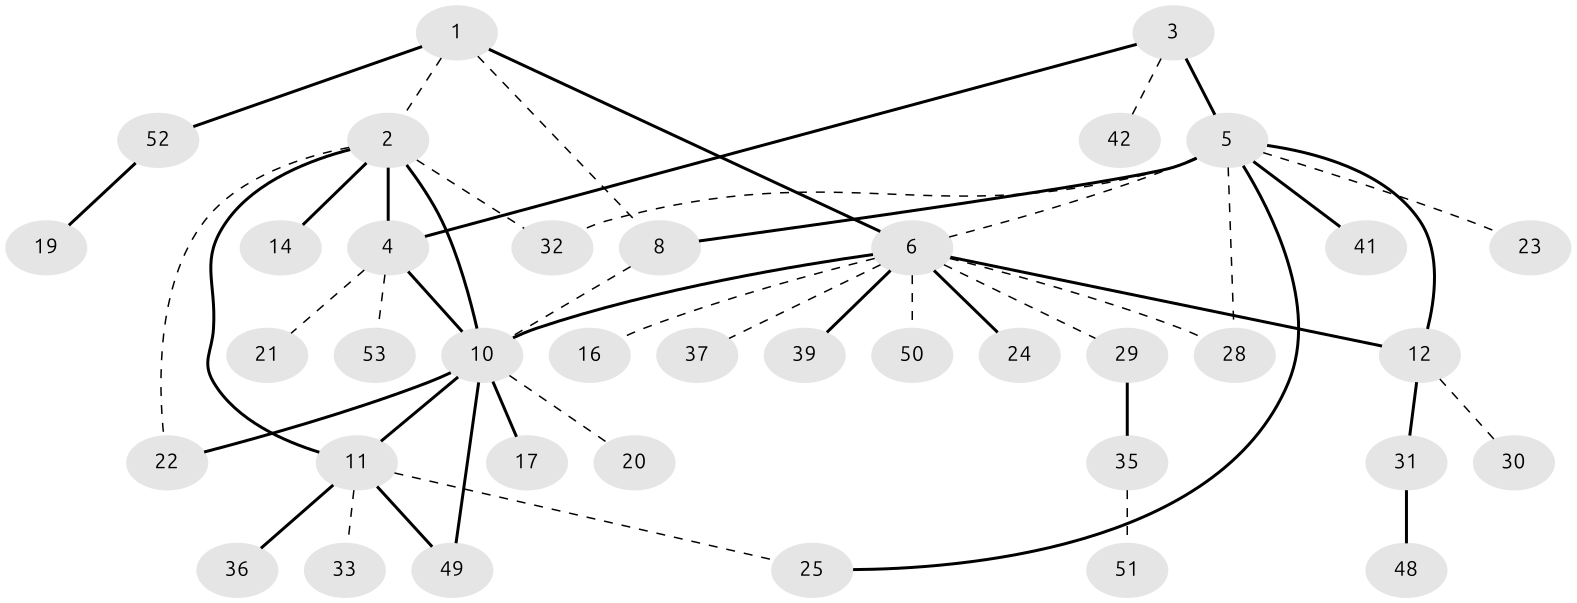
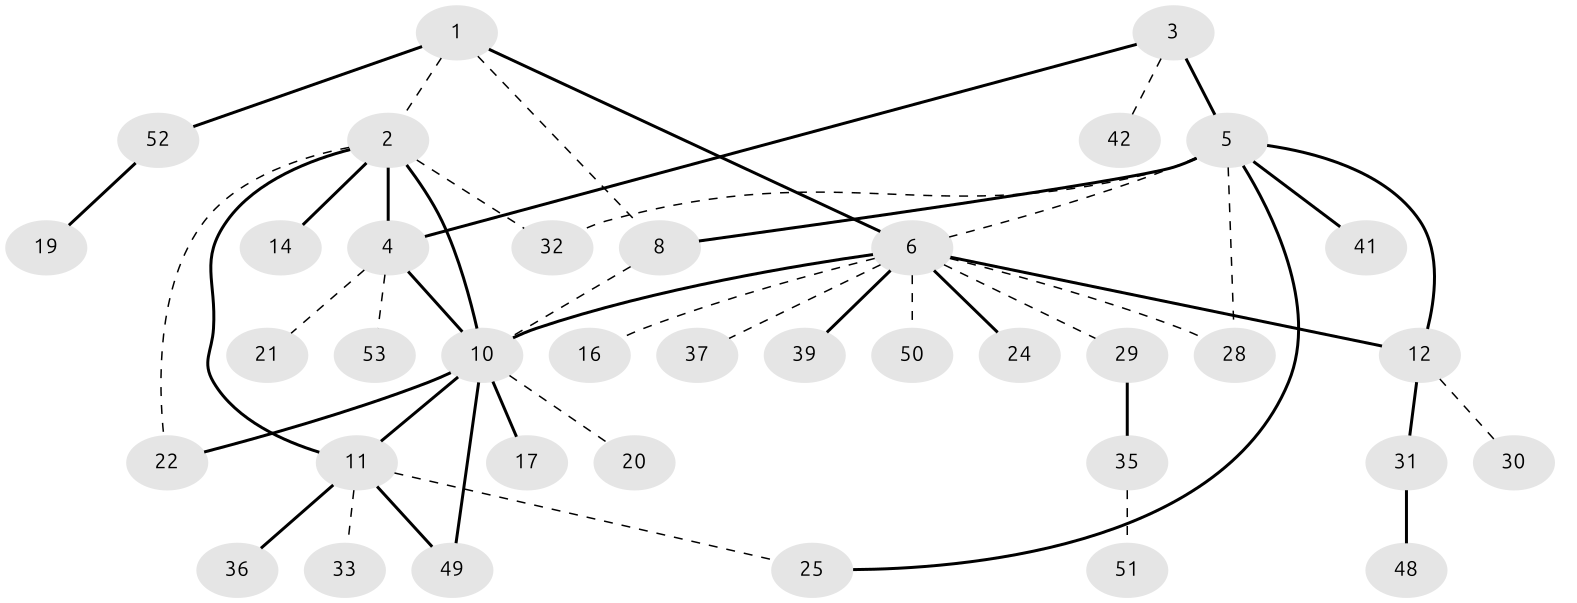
node "23": removed
